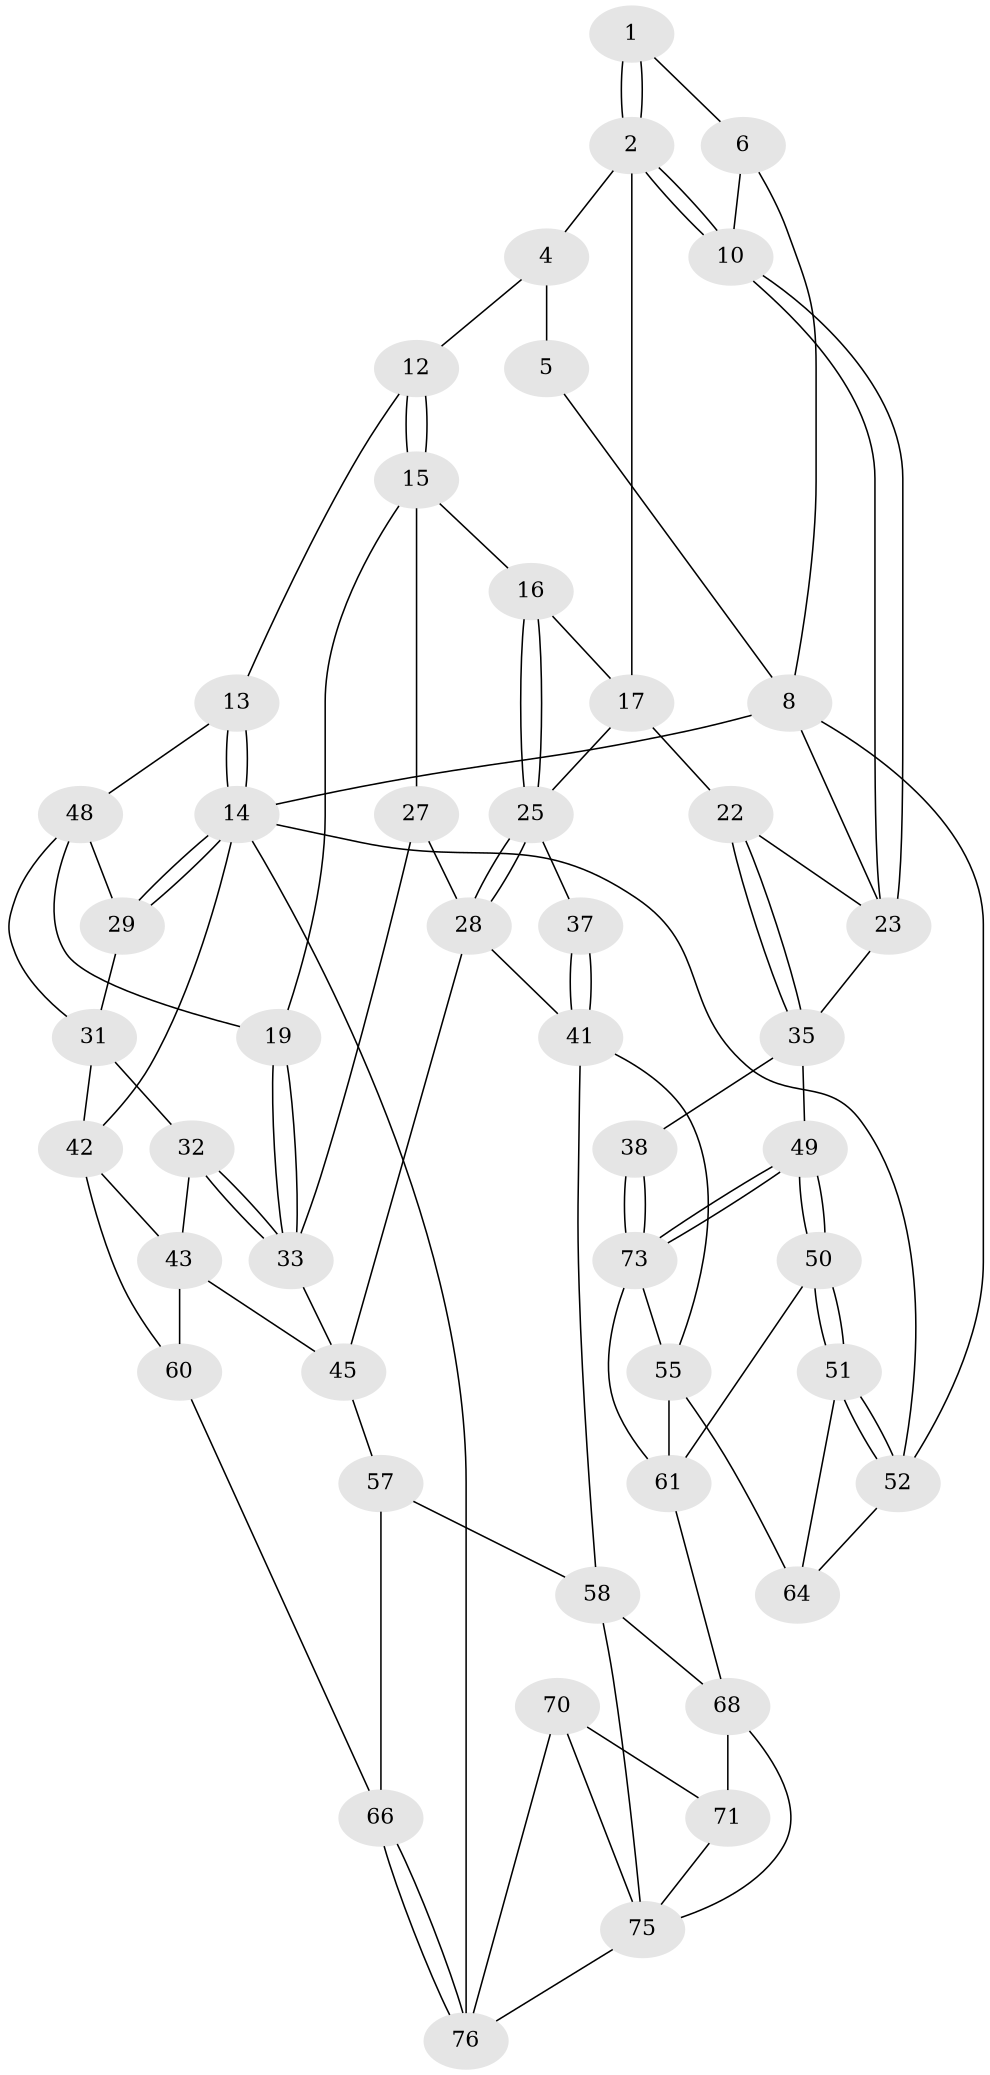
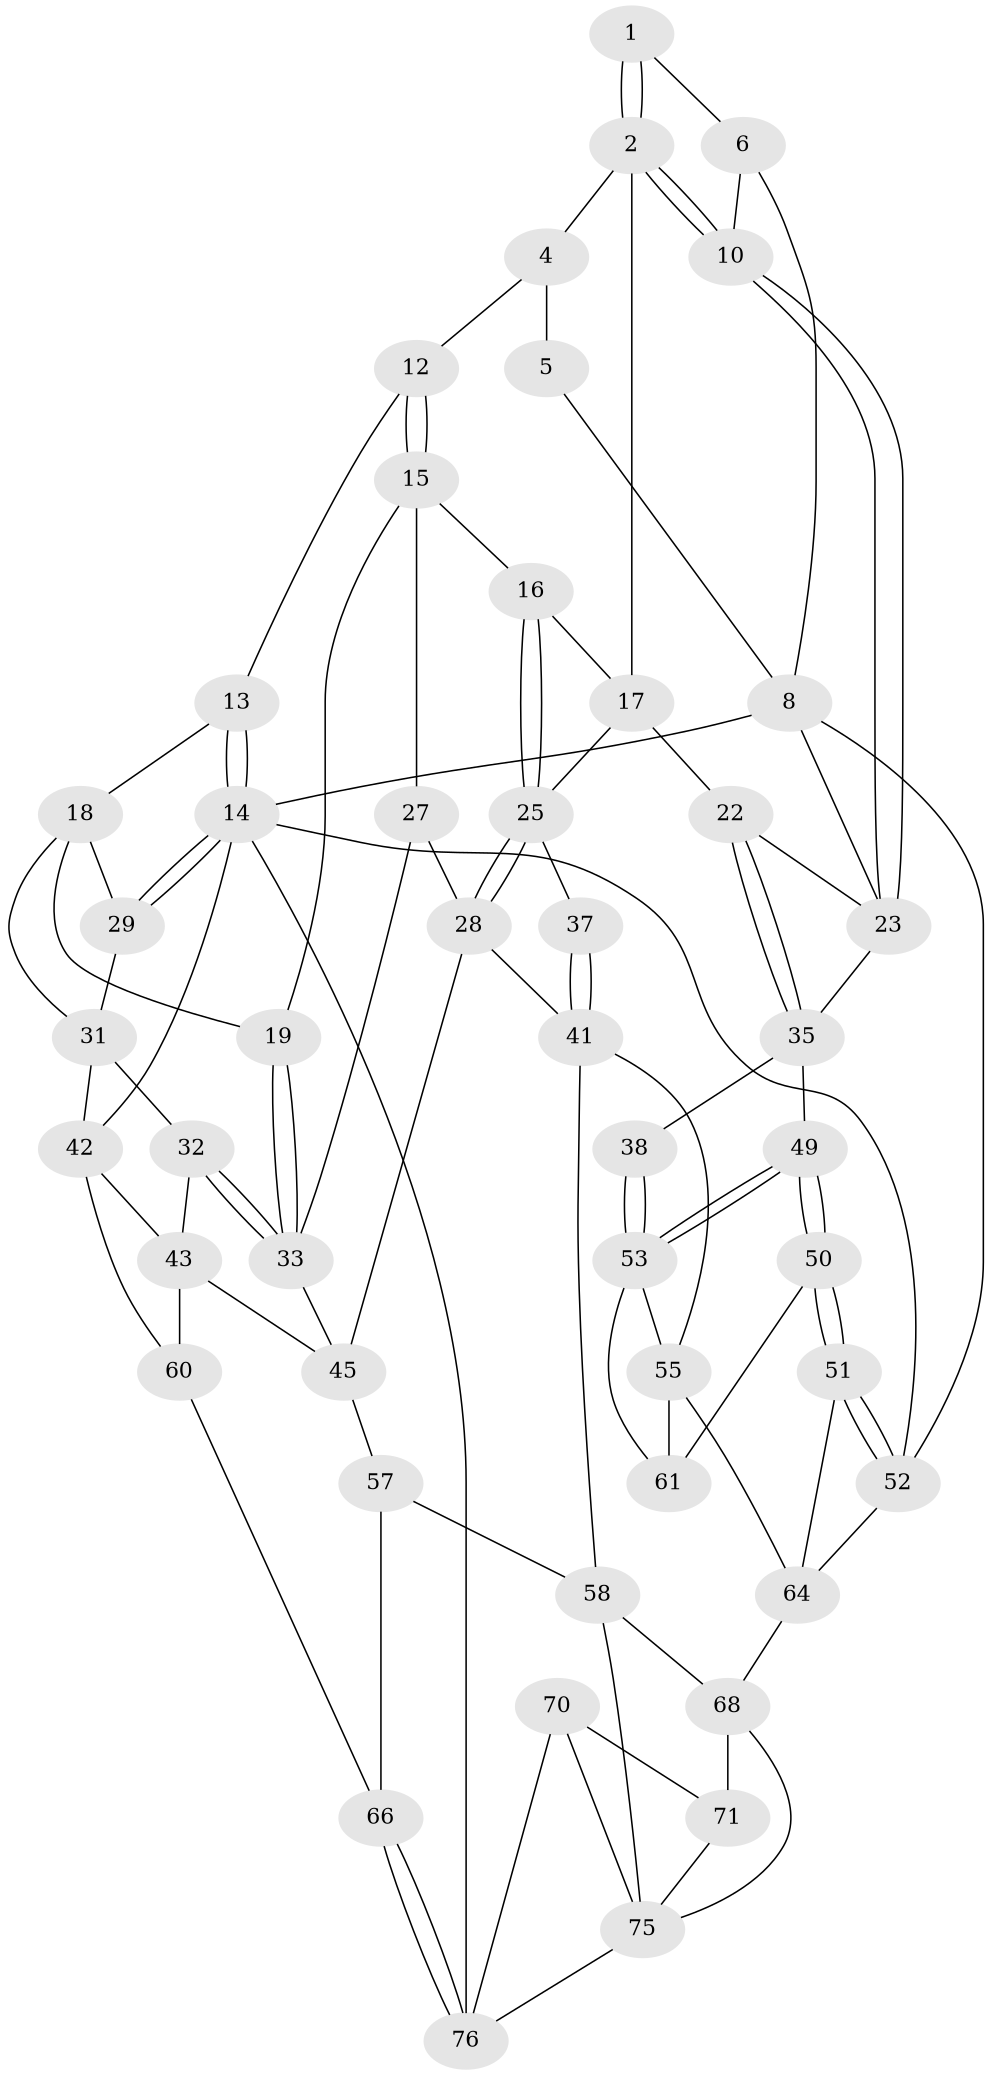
node "48": label "48" -> "18"
node "73": label "73" -> "53"
edge "61" -- "68": now "64" -- "68"
